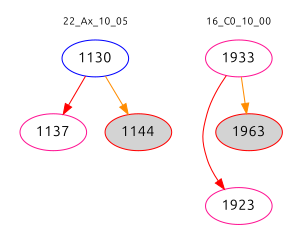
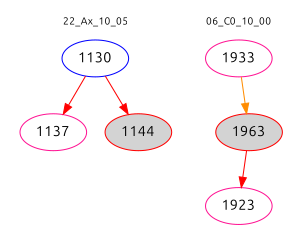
cluster "16_C0_10_00": label "16_C0_10_00" -> "06_C0_10_00"
edge "1130" -> "1144": color darkorange -> red
edge "1933" -> "1923": now "1963" -> "1923"
